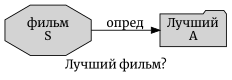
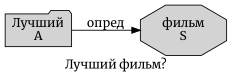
edge "фильм S" -> "Лучший A": reversed
